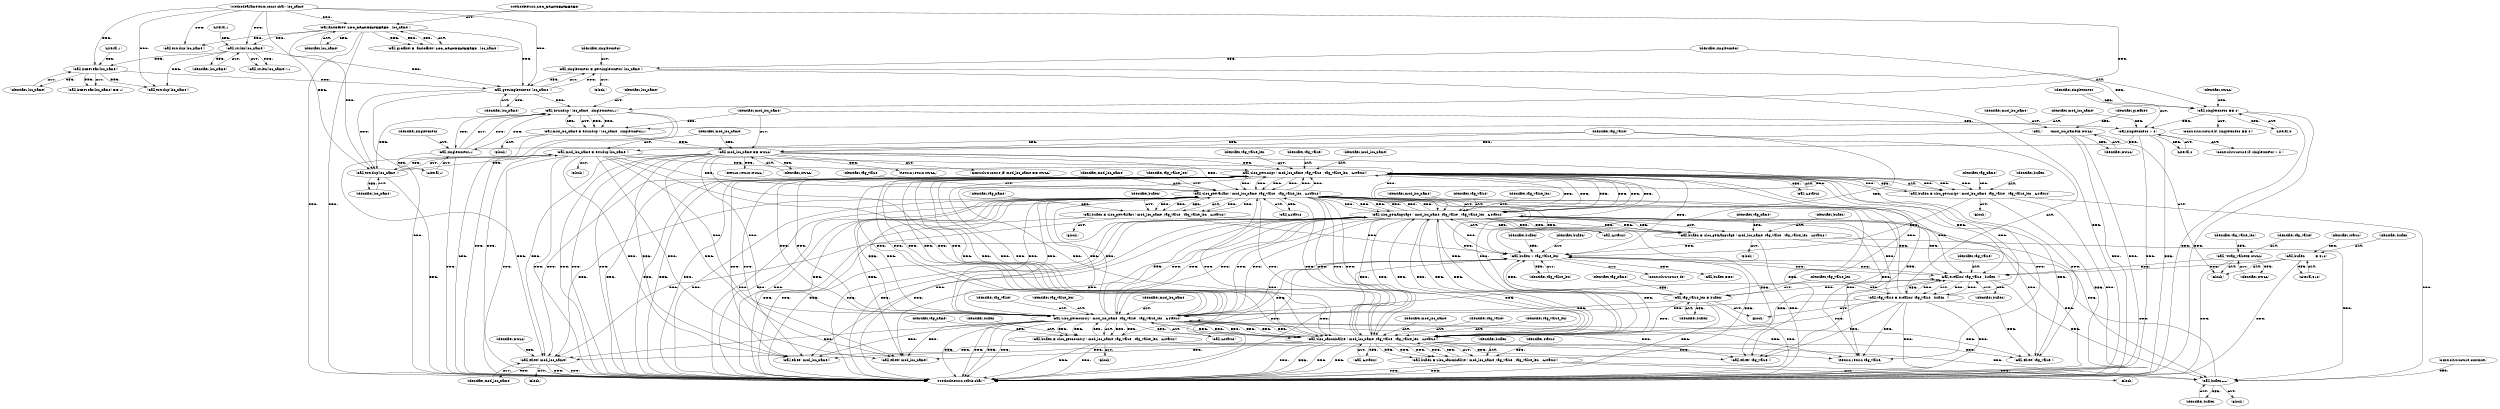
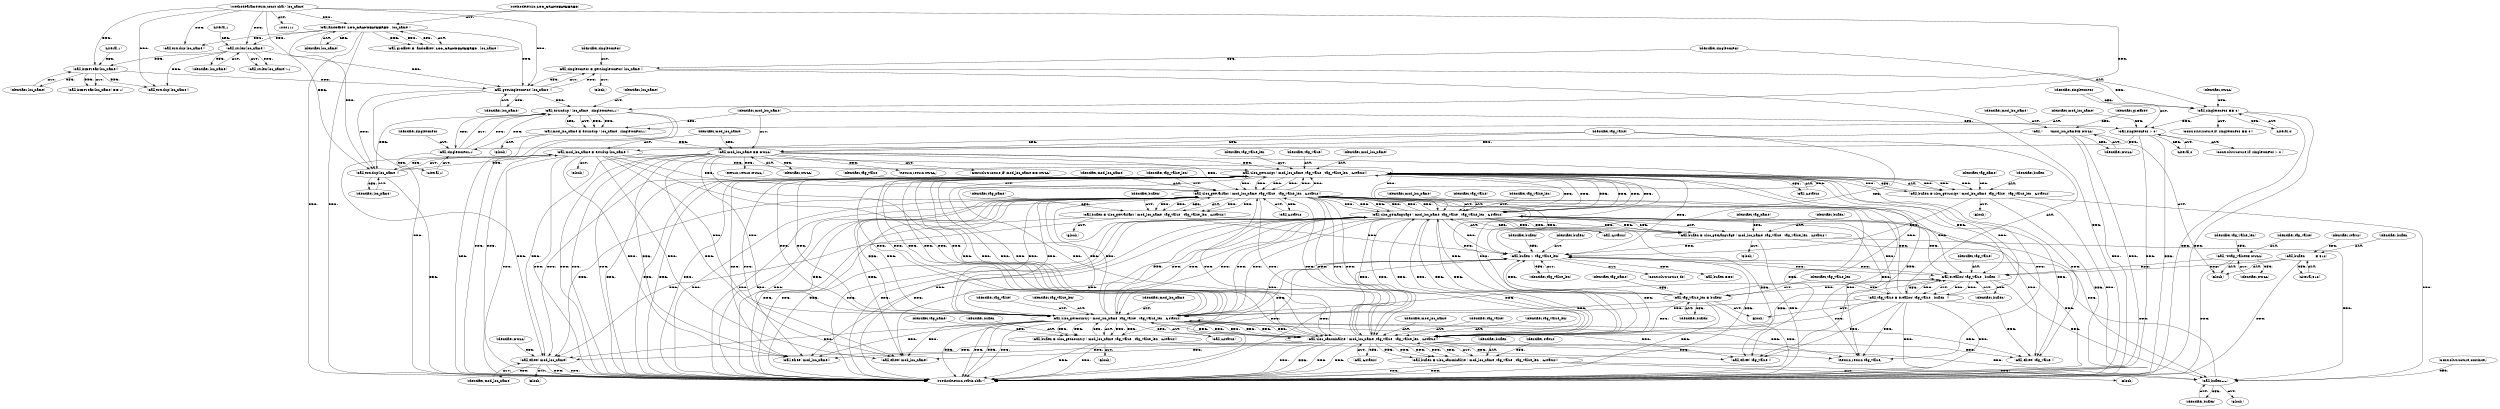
node "1000111": added
edge "(Call,singletonPos-1)" -> "(MethodReturn,static char*)": removed, label "DDG:"
